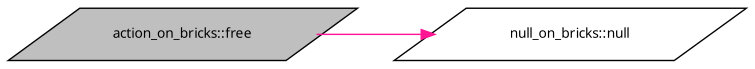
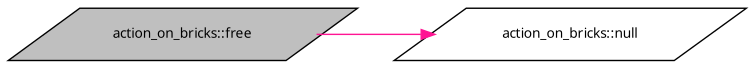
node "null_on_bricks::null": label "null_on_bricks::null" -> "action_on_bricks::null"
